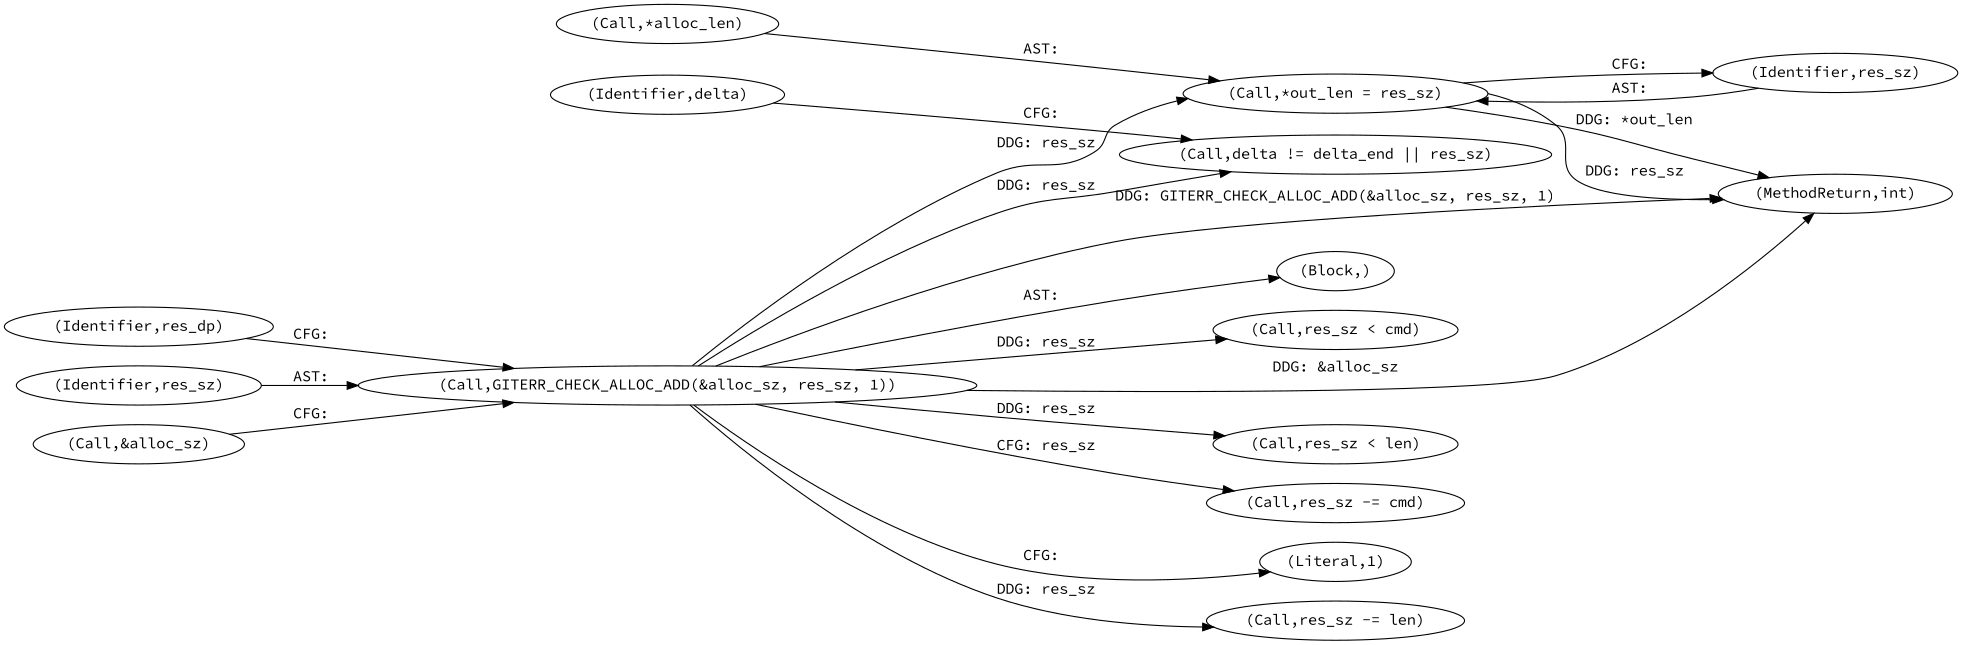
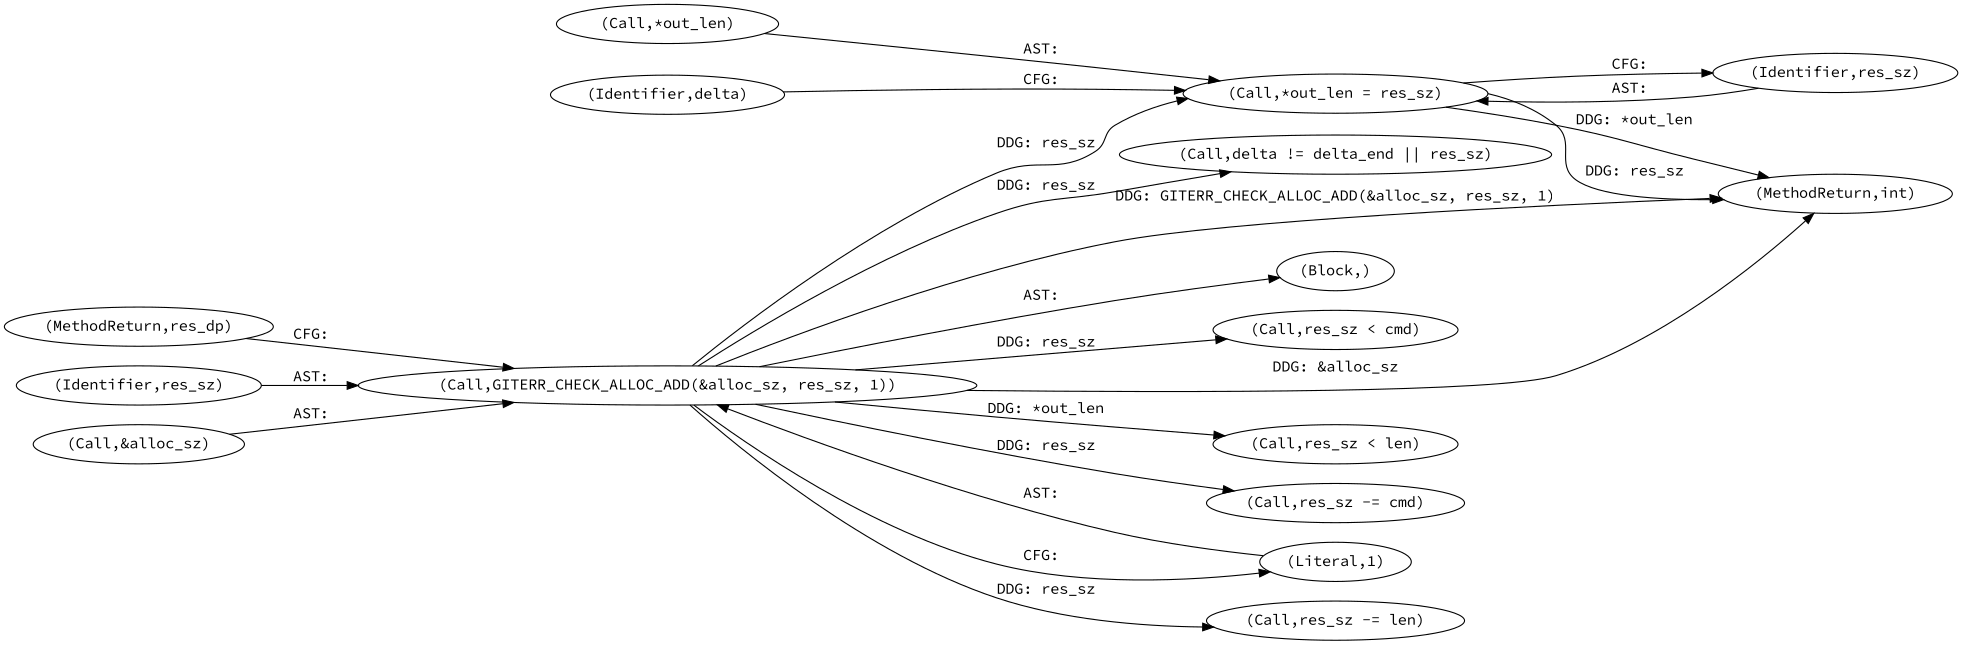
node "(Call,*alloc_len)": label "(Call,*alloc_len)" -> "(Call,*out_len)"
edge "(Identifier,delta)" -> "(Call,delta != delta_end || res_sz)": now "(Identifier,delta)" -> "(Call,*out_len = res_sz)"
node "(Identifier,res_dp)": label "(Identifier,res_dp)" -> "(MethodReturn,res_dp)"
edge "(Call,GITERR_CHECK_ALLOC_ADD(&alloc_sz, res_sz, 1))" -> "(Call,res_sz < len)": label "DDG: res_sz" -> "DDG: *out_len"
edge "(Call,&alloc_sz)" -> "(Call,GITERR_CHECK_ALLOC_ADD(&alloc_sz, res_sz, 1))": label "CFG: " -> "AST: "
edge "(Call,GITERR_CHECK_ALLOC_ADD(&alloc_sz, res_sz, 1))" -> "(Call,res_sz -= cmd)": label "CFG: res_sz" -> "DDG: res_sz"
edge "(Literal,1)" -> "(Call,GITERR_CHECK_ALLOC_ADD(&alloc_sz, res_sz, 1))": added, label "AST:"
